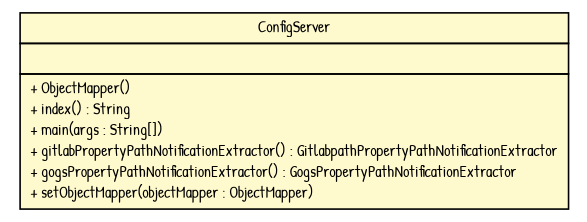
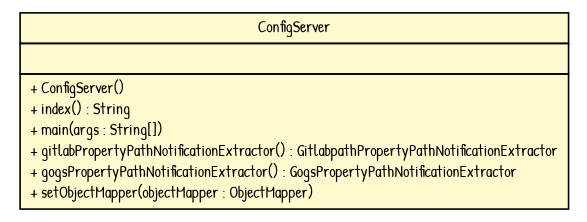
node "ConfigServer": text "+ ObjectMapper()" -> "+ ConfigServer()"
